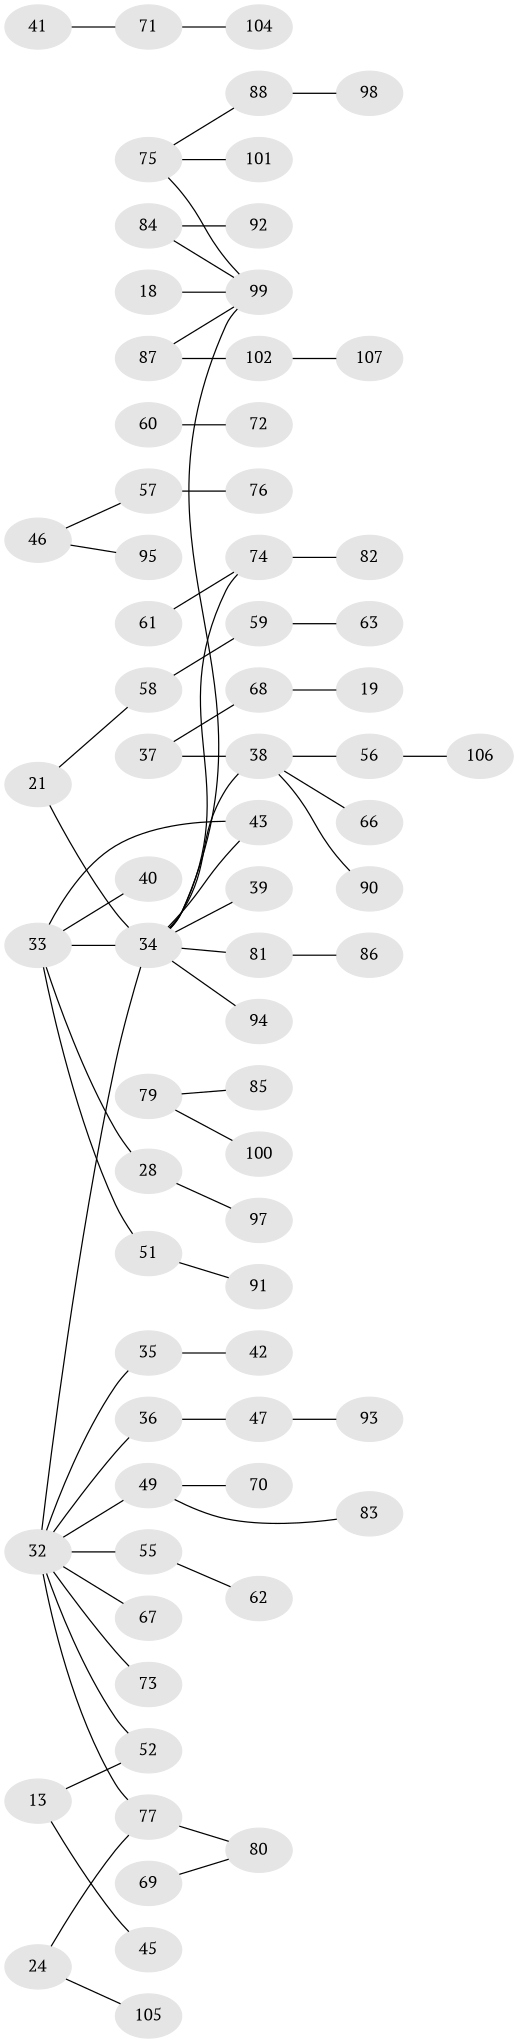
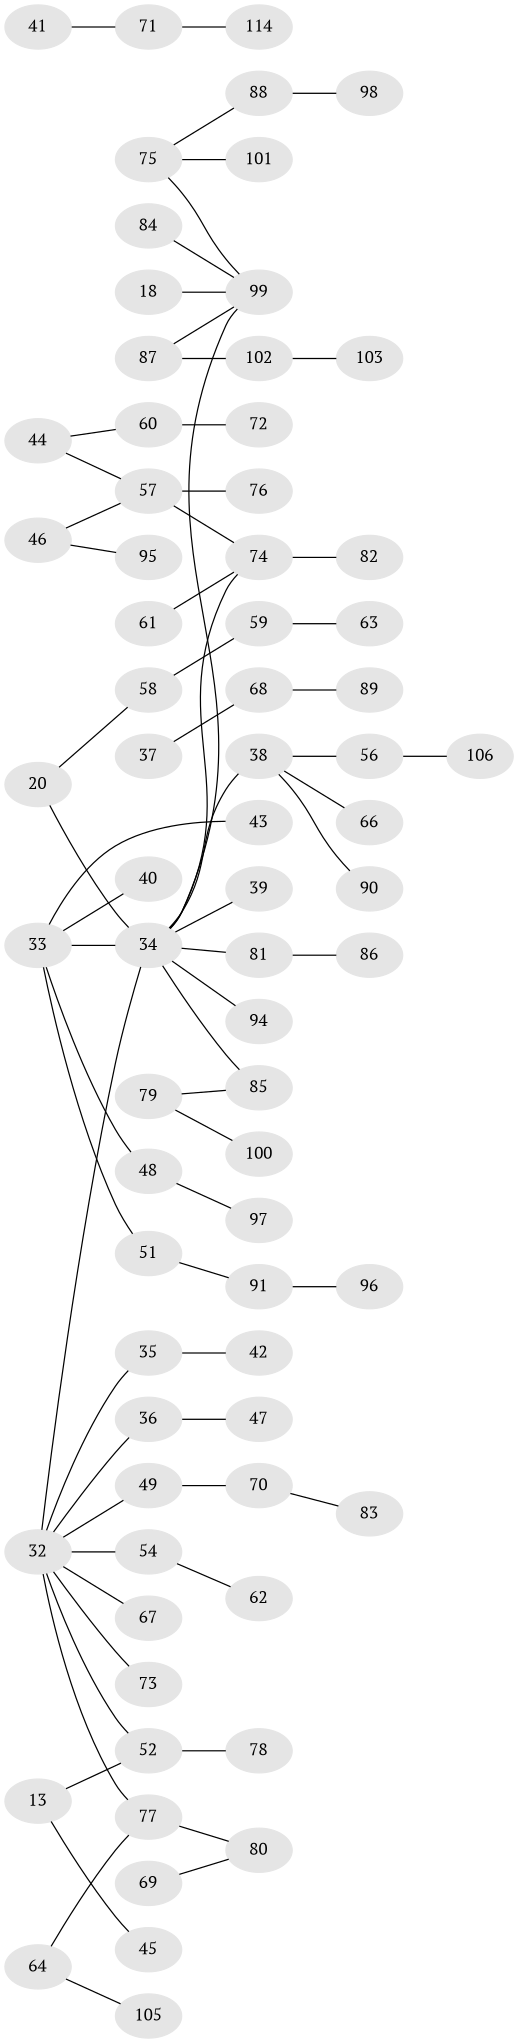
node "104": label "104" -> "114"
node "92": removed
node "107": label "107" -> "103"
node "44": added
edge "57" -- "74": added
node "19": label "19" -> "89"
edge "37" -- "38": removed
node "21": label "21" -> "20"
edge "43" -- "34": now "85" -- "34"
node "28": label "28" -> "48"
node "96": added
node "93": removed
edge "49" -- "83": now "70" -- "83"
node "55": label "55" -> "54"
node "78": added
node "24": label "24" -> "64"
